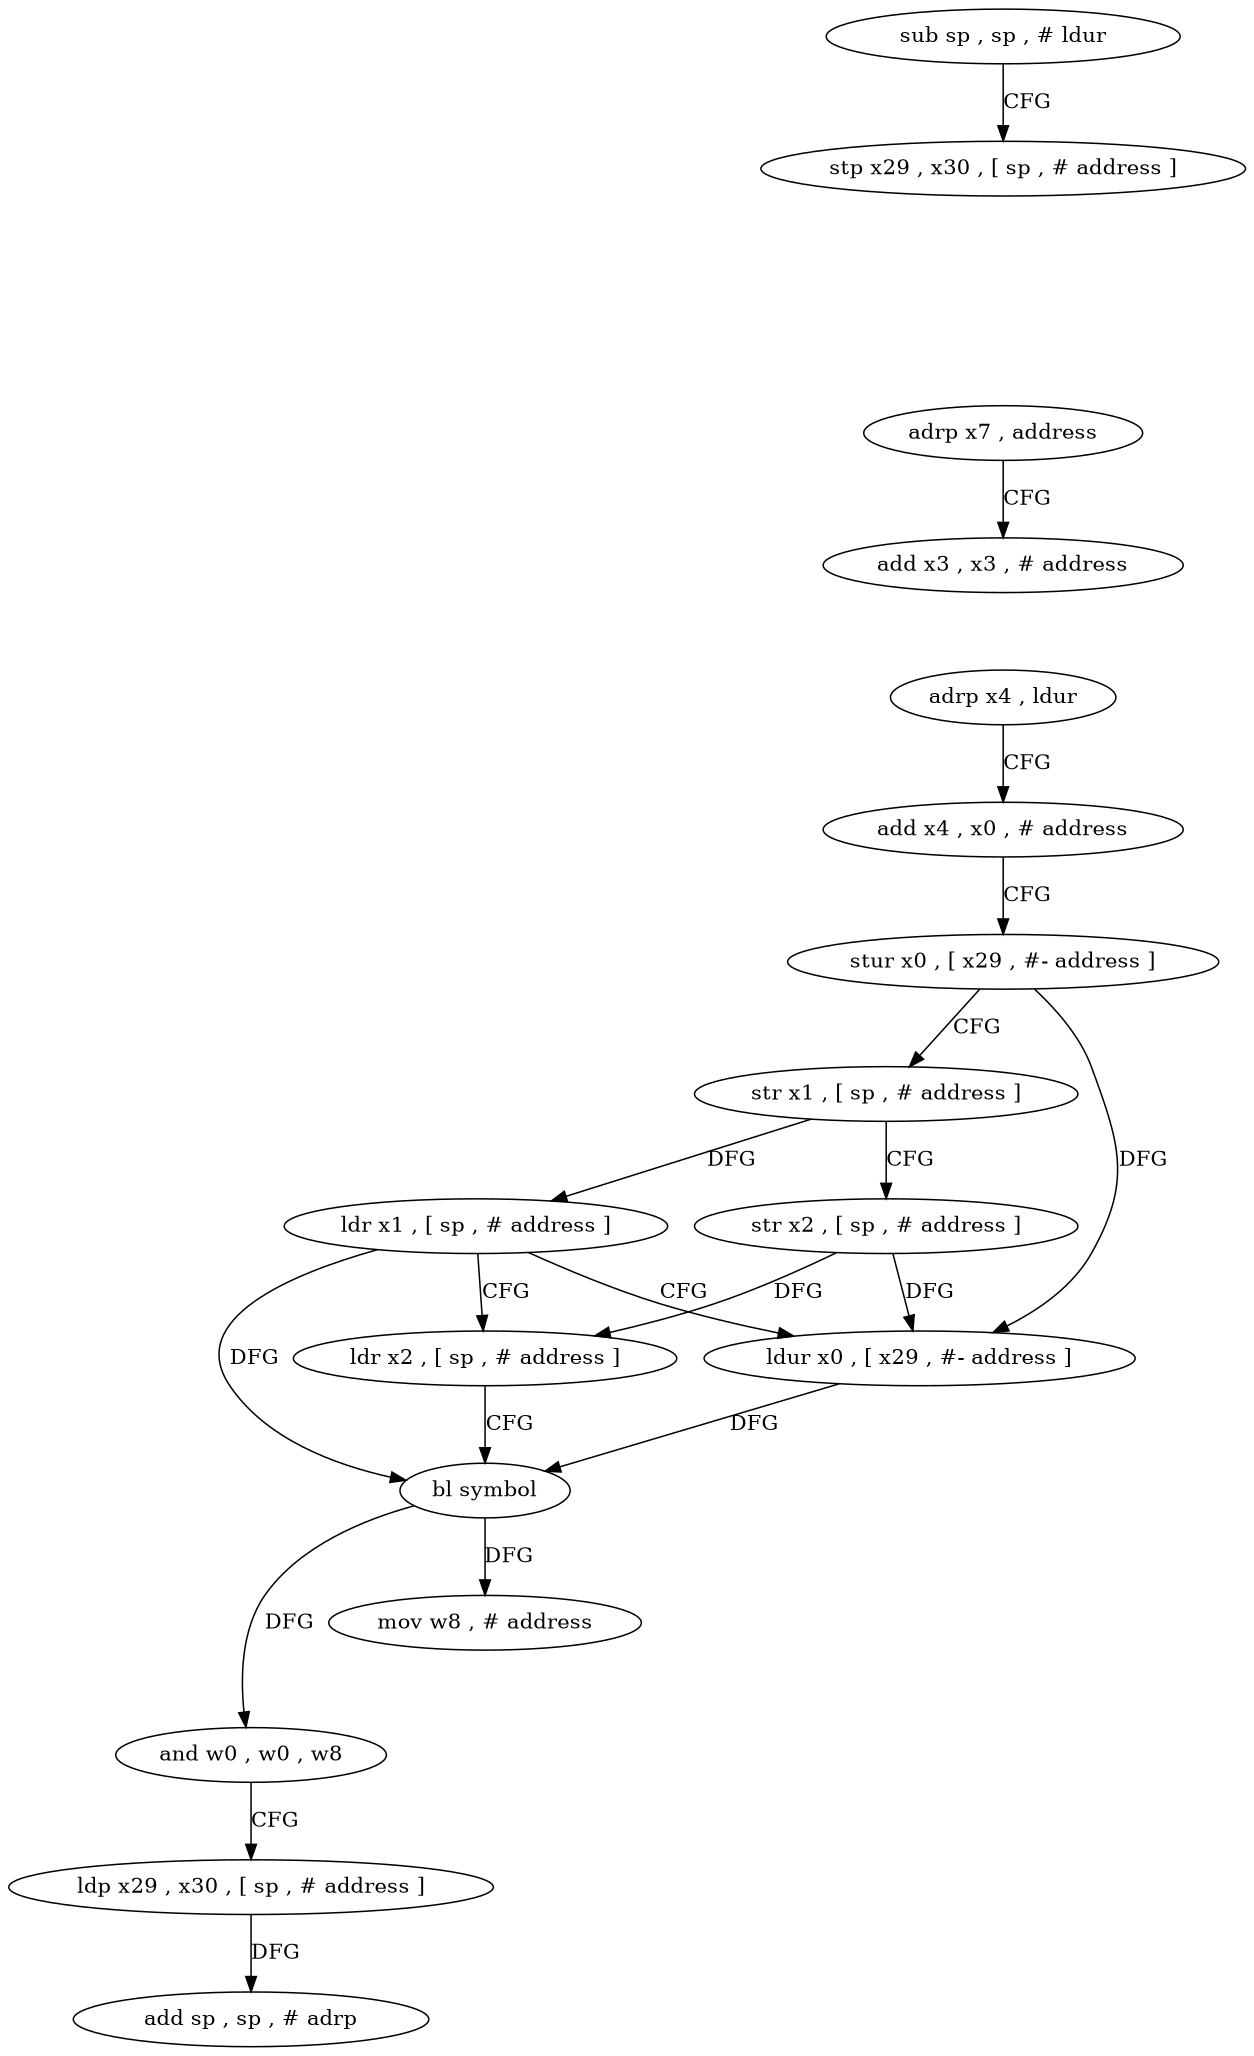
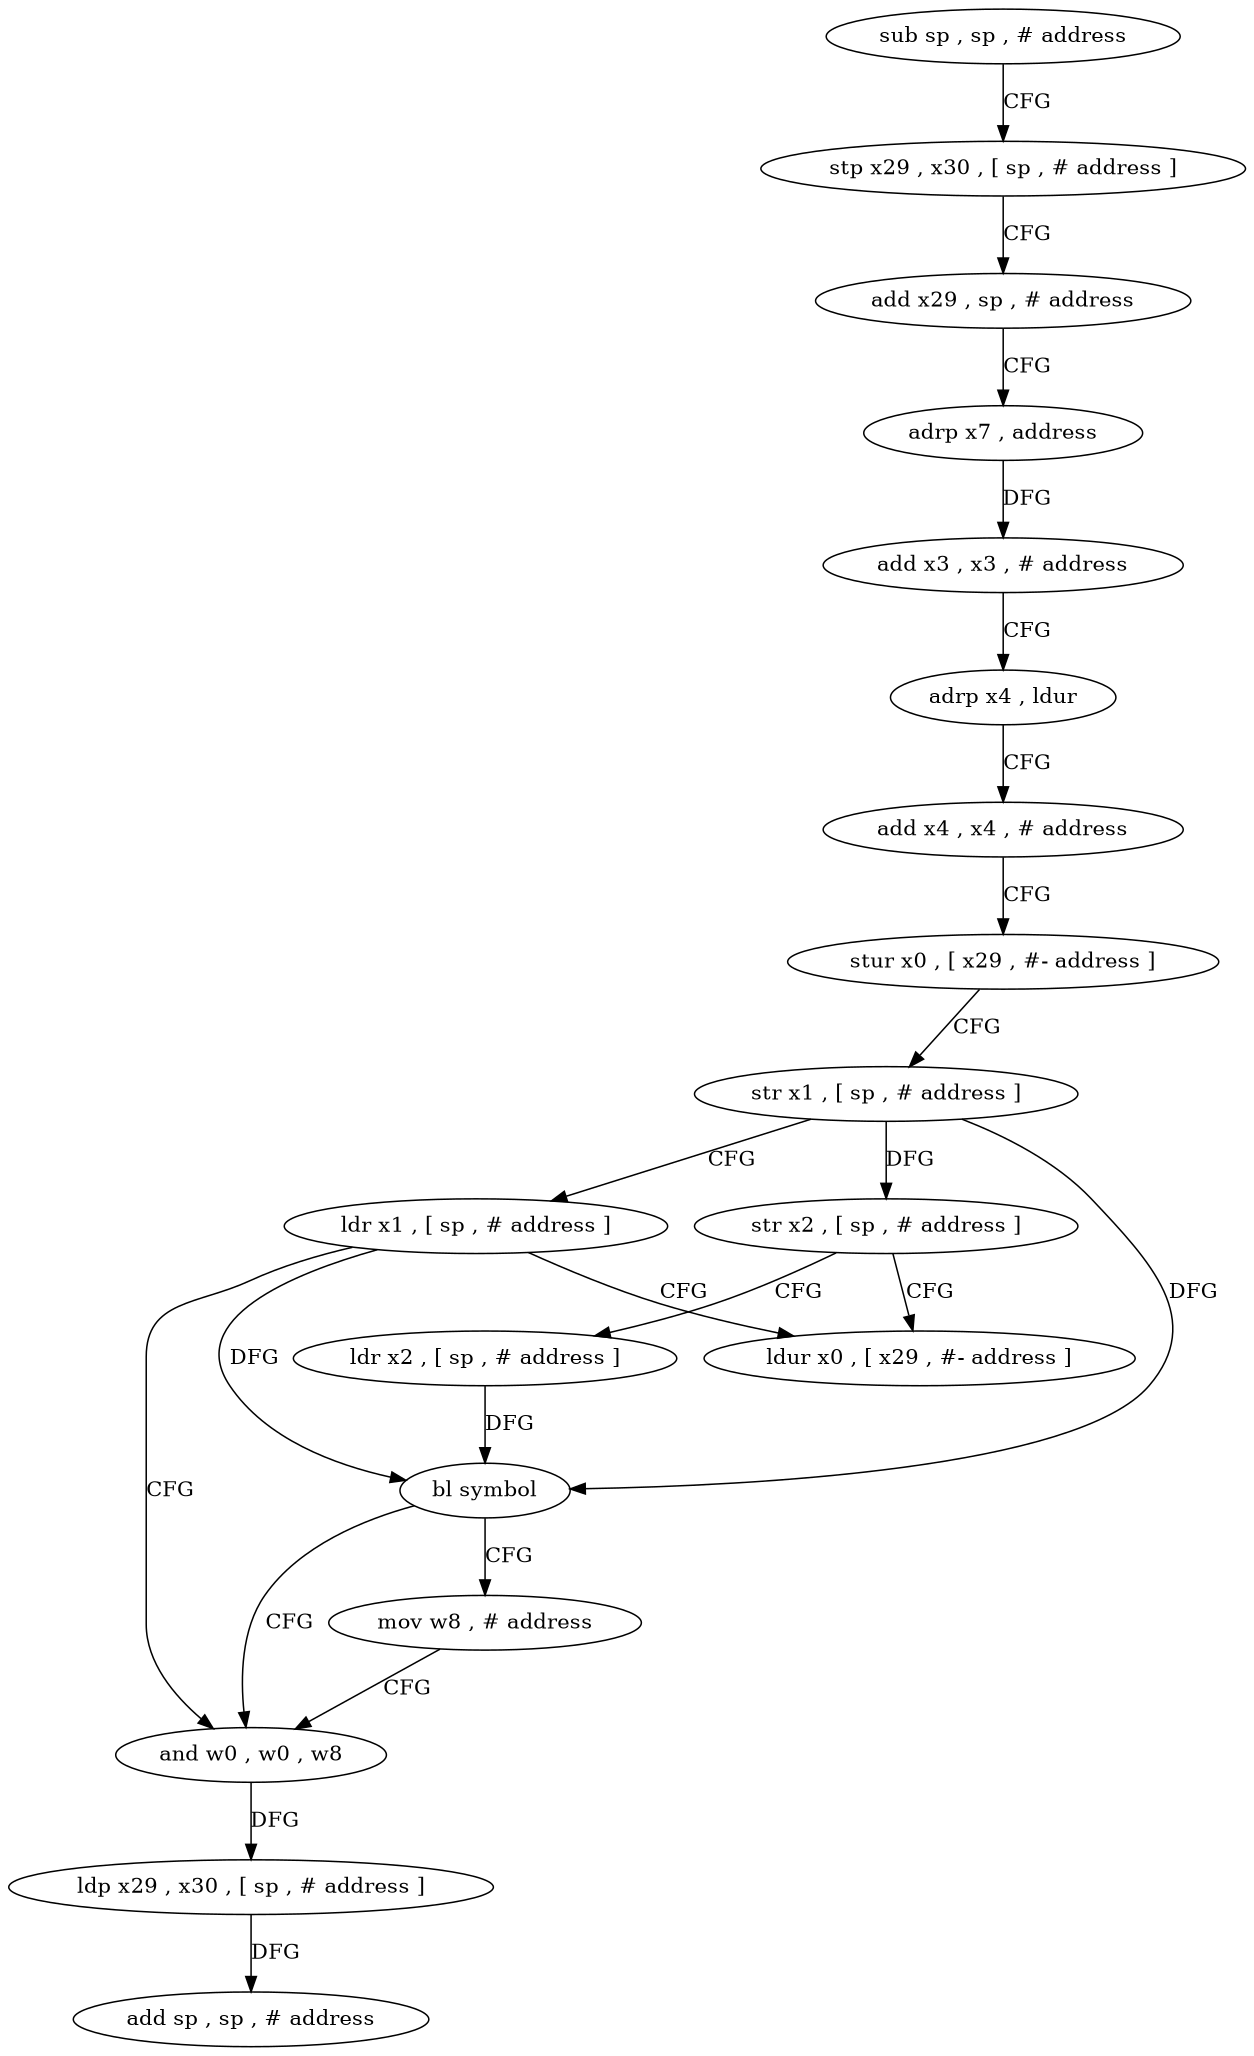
node "sub sp , sp , # ldur": label "sub sp , sp , # ldur" -> "sub sp , sp , # address"
node "add x29 , sp , # address": added
edge "adrp x7 , address" -> "add x3 , x3 , # address": label "CFG" -> "DFG"
edge "add x3 , x3 , # address" -> "adrp x4 , ldur": added, label "CFG"
node "add x4 , x0 , # address": label "add x4 , x0 , # address" -> "add x4 , x4 , # address"
edge "str x1 , [ sp , # address ]" -> "ldr x1 , [ sp , # address ]": label "DFG" -> "CFG"
edge "str x1 , [ sp , # address ]" -> "str x2 , [ sp , # address ]": label "CFG" -> "DFG"
edge "stur x0 , [ x29 , #- address ]" -> "ldur x0 , [ x29 , #- address ]": removed, label "DFG"
edge "ldr x1 , [ sp , # address ]" -> "ldr x2 , [ sp , # address ]": now "ldr x1 , [ sp , # address ]" -> "and w0 , w0 , w8"
edge "str x2 , [ sp , # address ]" -> "ldr x2 , [ sp , # address ]": label "DFG" -> "CFG"
edge "str x2 , [ sp , # address ]" -> "ldur x0 , [ x29 , #- address ]": label "DFG" -> "CFG"
edge "ldr x2 , [ sp , # address ]" -> "bl symbol": label "CFG" -> "DFG"
edge "ldur x0 , [ x29 , #- address ]" -> "bl symbol": now "str x1 , [ sp , # address ]" -> "bl symbol"
edge "bl symbol" -> "mov w8 , # address": label "DFG" -> "CFG"
edge "bl symbol" -> "and w0 , w0 , w8": label "DFG" -> "CFG"
edge "mov w8 , # address" -> "and w0 , w0 , w8": added, label "CFG"
edge "and w0 , w0 , w8" -> "ldp x29 , x30 , [ sp , # address ]": label "CFG" -> "DFG"
node "add sp , sp , # adrp": label "add sp , sp , # adrp" -> "add sp , sp , # address"
